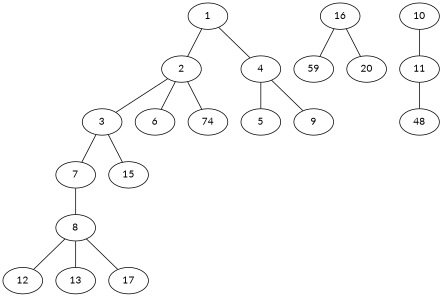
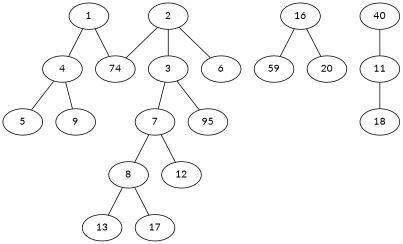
node "10": label "10" -> "40"
edge "1" -- "2": now "1" -- "74"
node "48": label "48" -> "18"
node "15": label "15" -> "95"
edge "8" -- "12": now "7" -- "12"
